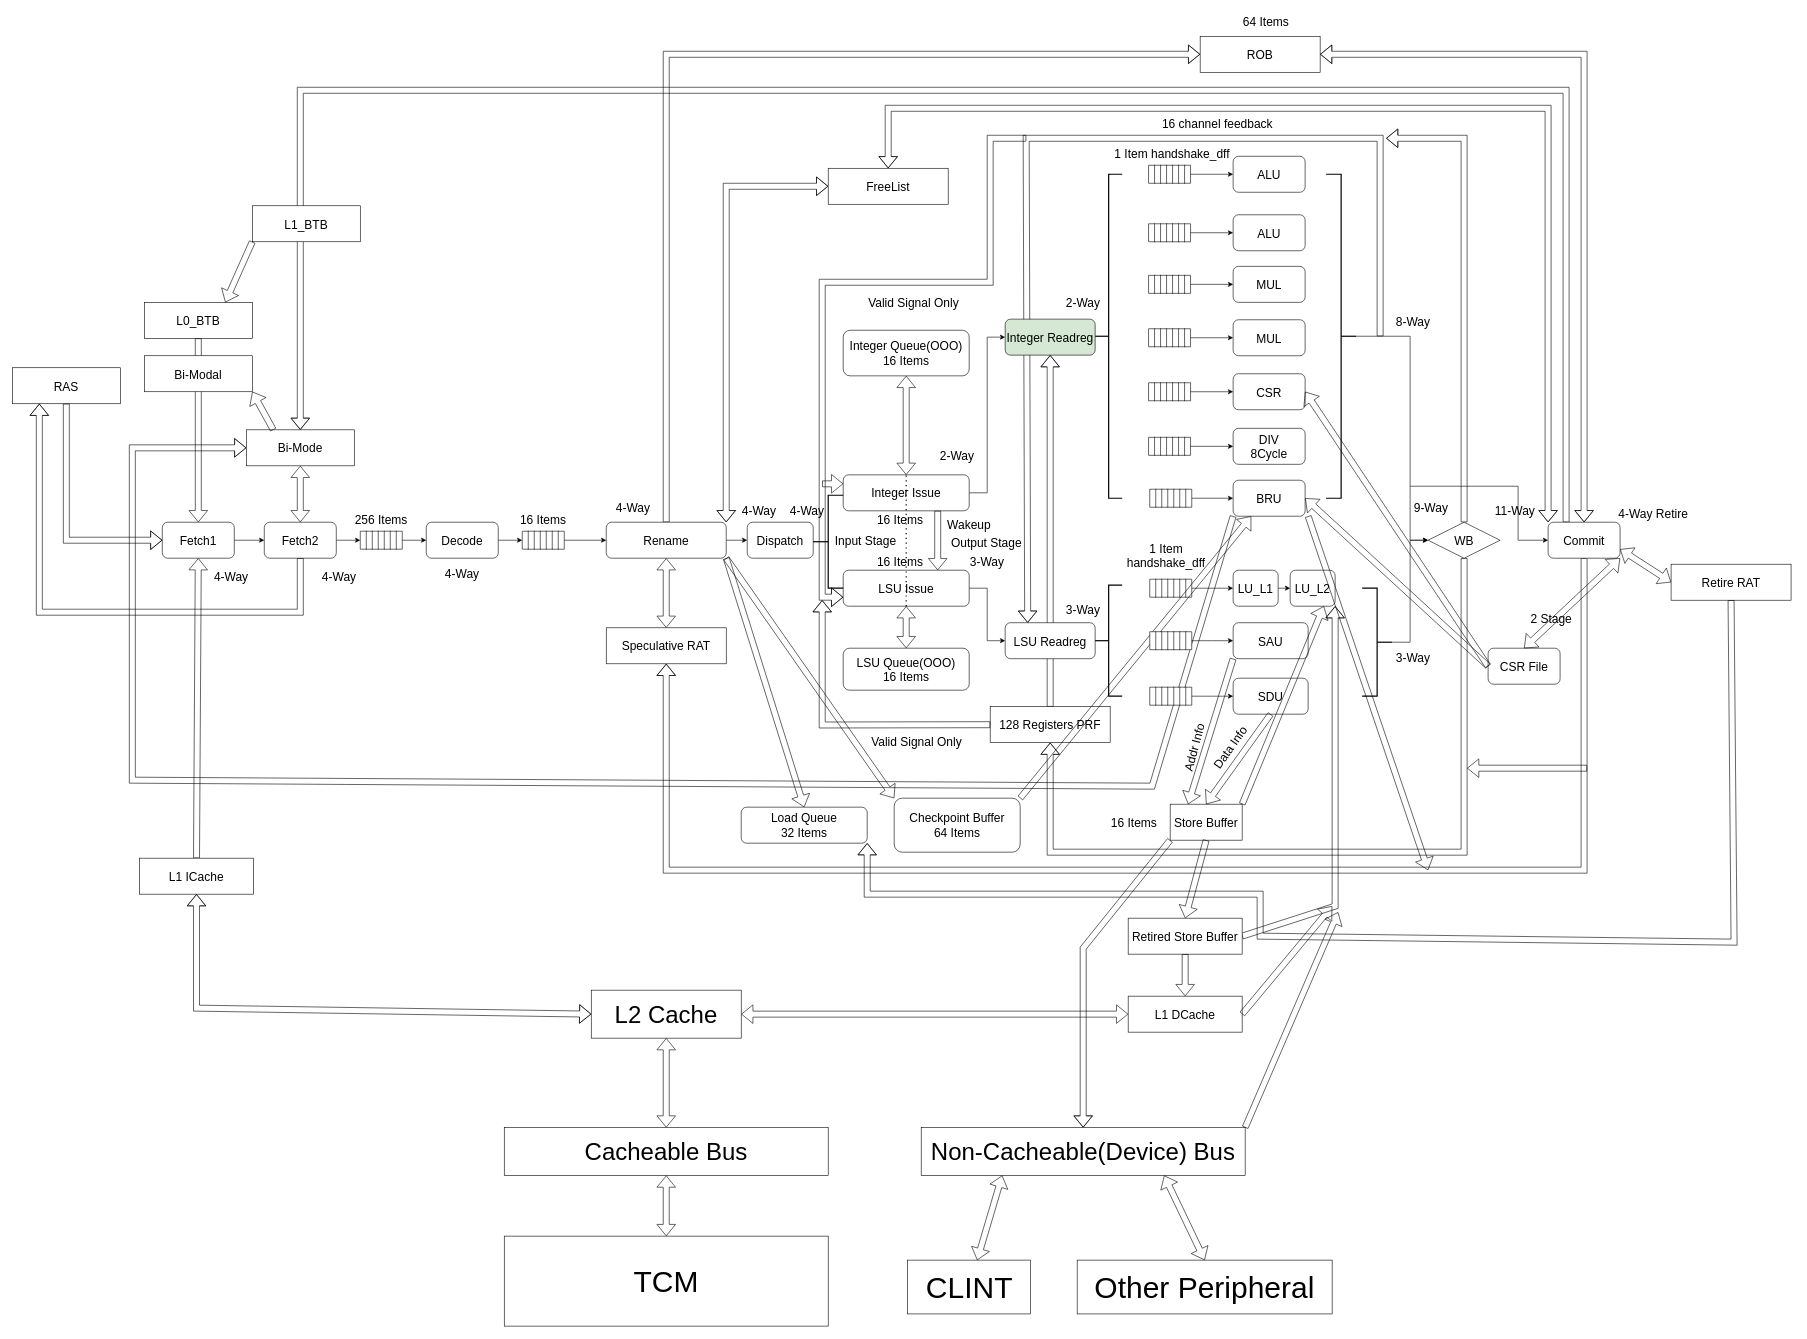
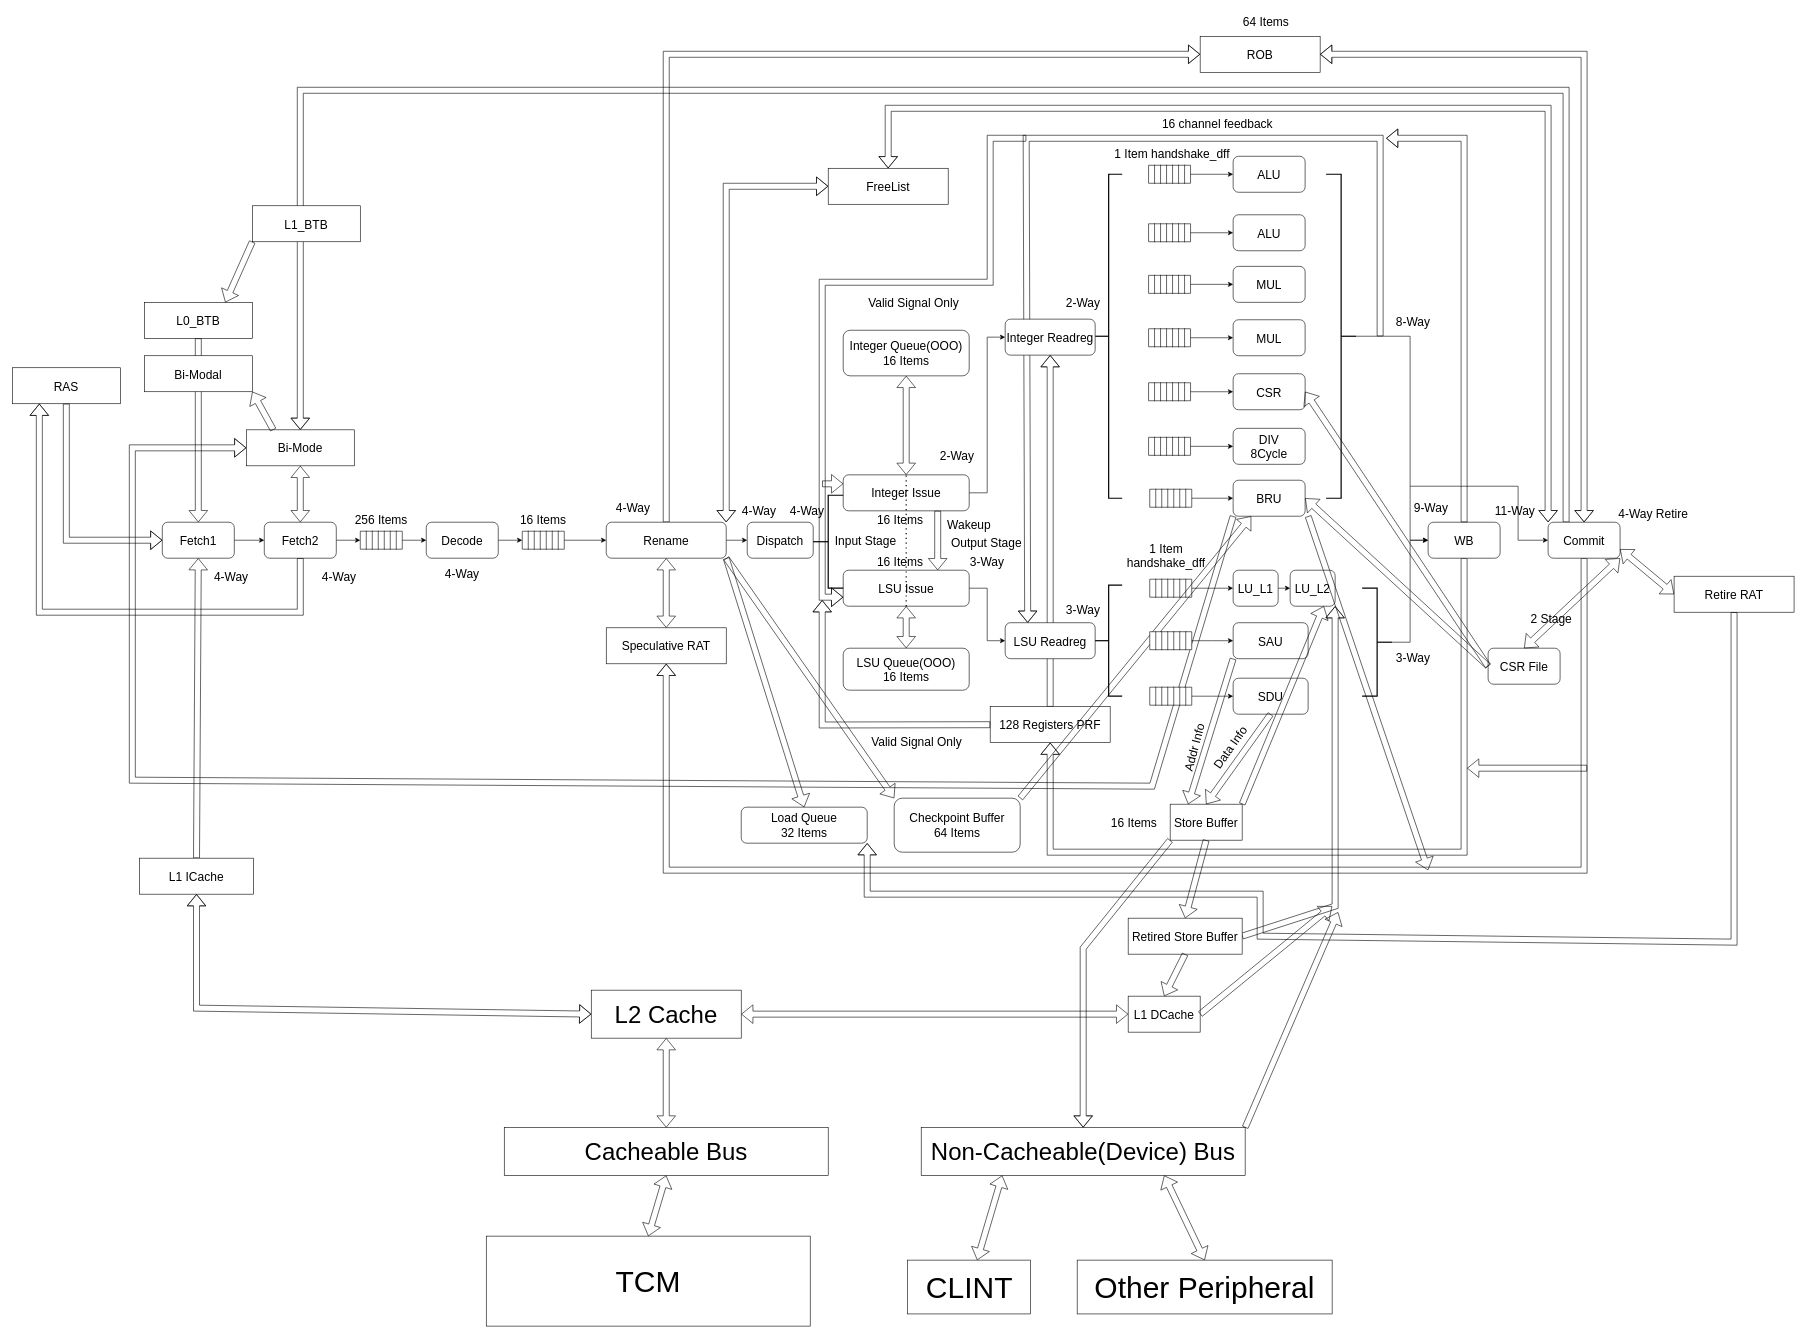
node "Integer Readreg": fillcolor #d5e8d4 -> #ffffff
node "WB": shape diamond -> rounded rectangle
node "Retire RAT": moved (1731, 582) -> (1734, 594)
node "L1 DCache": size 114x36 -> 72x36
node "TCM": moved (666, 1281) -> (648, 1281)
